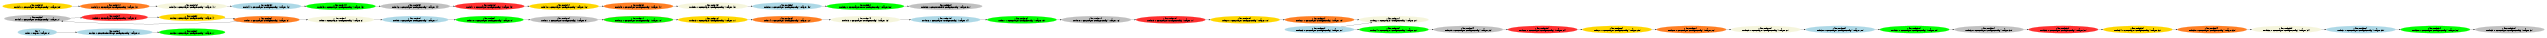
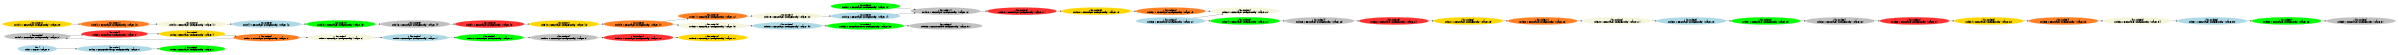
node "[in: node11] node12 -- GPT2Layer(config=config) (vLayer 10)": fillcolor green -> firebrick1
edge "[in: node12] node13 -- GPT2Layer(config=config) (vLayer 11)" -> "[in: node13] node14 -- GPT2Layer(config=config) (vLayer 12)": now "[in: node48] node49 -- GPT2Layer(config=config) (vLayer 47)" -> "[in: node13] node14 -- GPT2Layer(config=config) (vLayer 12)"
edge "[in: node15] node16 -- GPT2Layer(config=config) (vLayer 14)" -> "[in: node16] node17 -- GPT2Layer(config=config) (vLayer 15)": now "[in: node15] node16 -- GPT2Layer(config=config) (vLayer 14)" -> "[in: node17] node18 -- GPT2Layer(config=config) (vLayer 16)"
